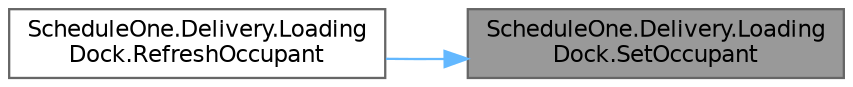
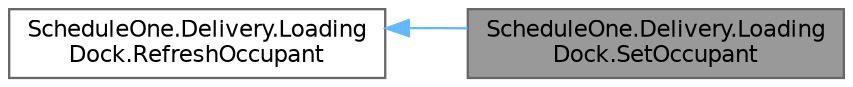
edge "ScheduleOne.Delivery.Loading Dock.RefreshOccupant" -> "ScheduleOne.Delivery.Loading Dock.SetOccupant": reversed
